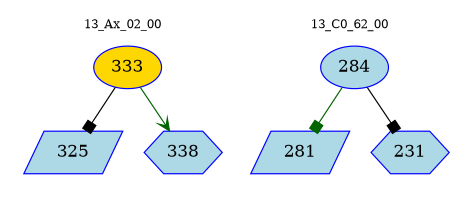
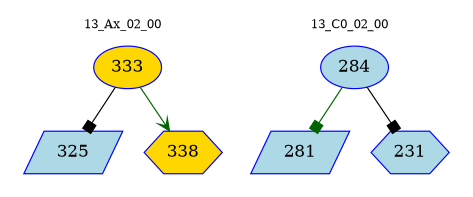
cluster "13_C0_62_00": label "13_C0_62_00" -> "13_C0_02_00"
node "338": fillcolor lightblue -> gold
